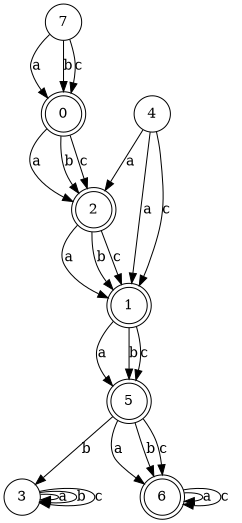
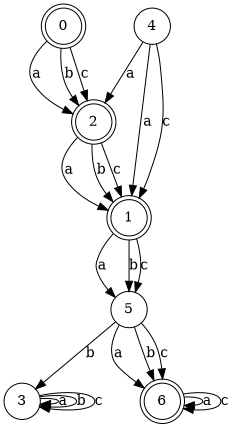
node "7": removed
node "5": shape doublecircle -> circle
